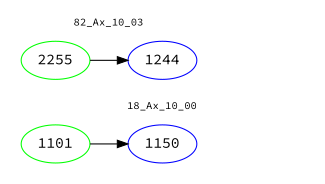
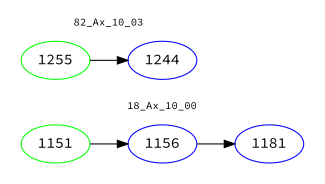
node "2255": label "2255" -> "1255"
node "1101": label "1101" -> "1151"
node "1150": label "1150" -> "1156"
node "1181": added
